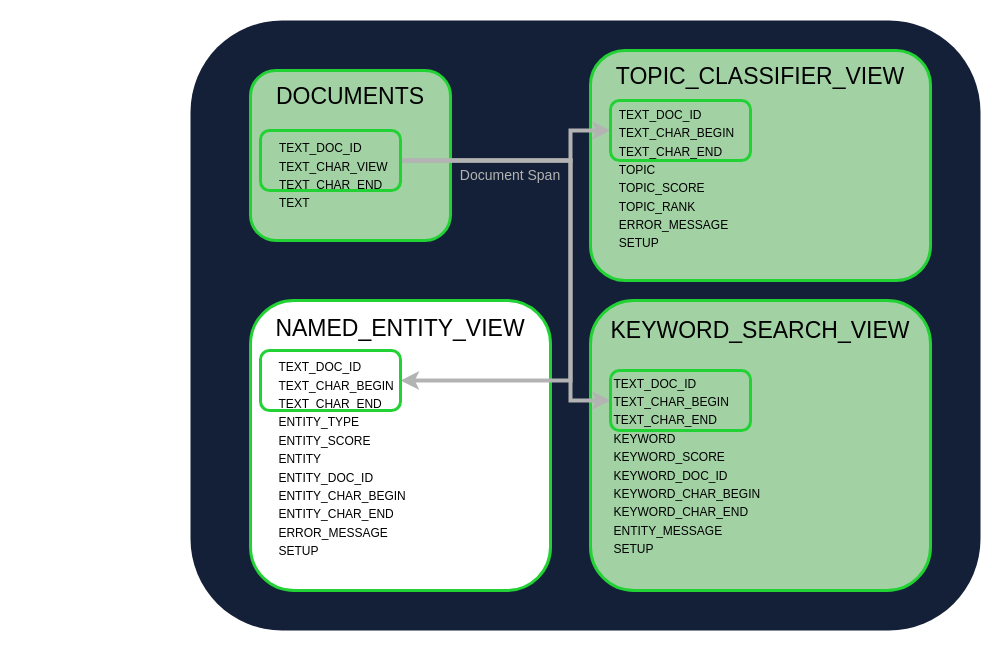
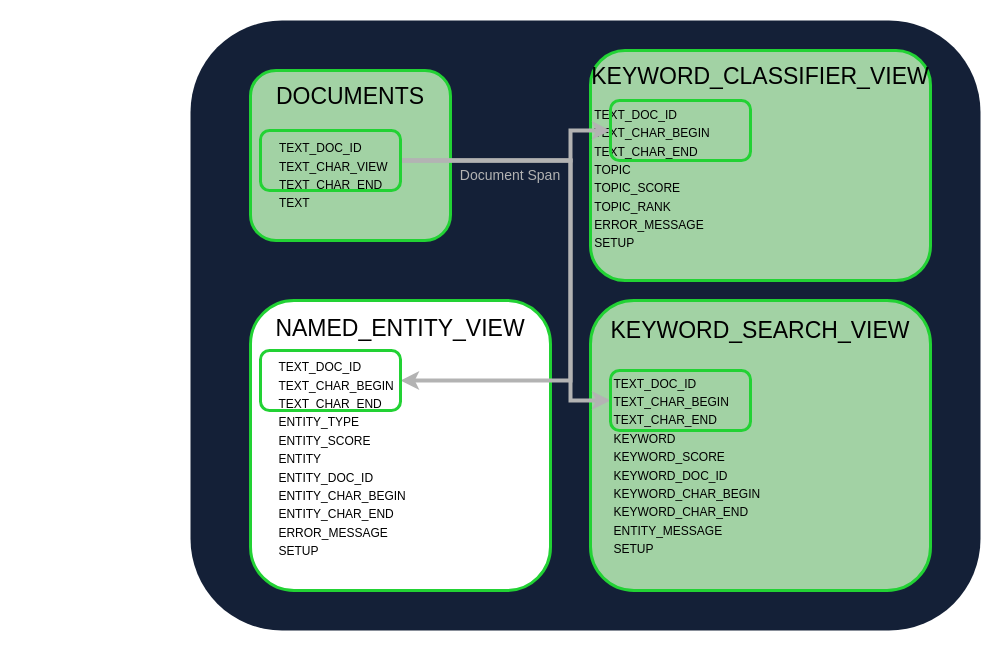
node "TOPIC_CLASSIFIER_VIEW TEXT_DOC_ID TEXT_CHAR_BEGIN TEXT_CHAR_END TOPIC TOPIC_SCORE TOPIC_RANK ERROR_MESSAGE SETUP": label "TOPIC_CLASSIFIER_VIEW TEXT_DOC_ID TEXT_CHAR_BEGIN TEXT_CHAR_END TOPIC TOPIC_SCORE TOPIC_RANK ERROR_MESSAGE SETUP" -> "KEYWORD_CLASSIFIER_VIEW TEXT_DOC_ID TEXT_CHAR_BEGIN TEXT_CHAR_END TOPIC TOPIC_SCORE TOPIC_RANK ERROR_MESSAGE SETUP"
